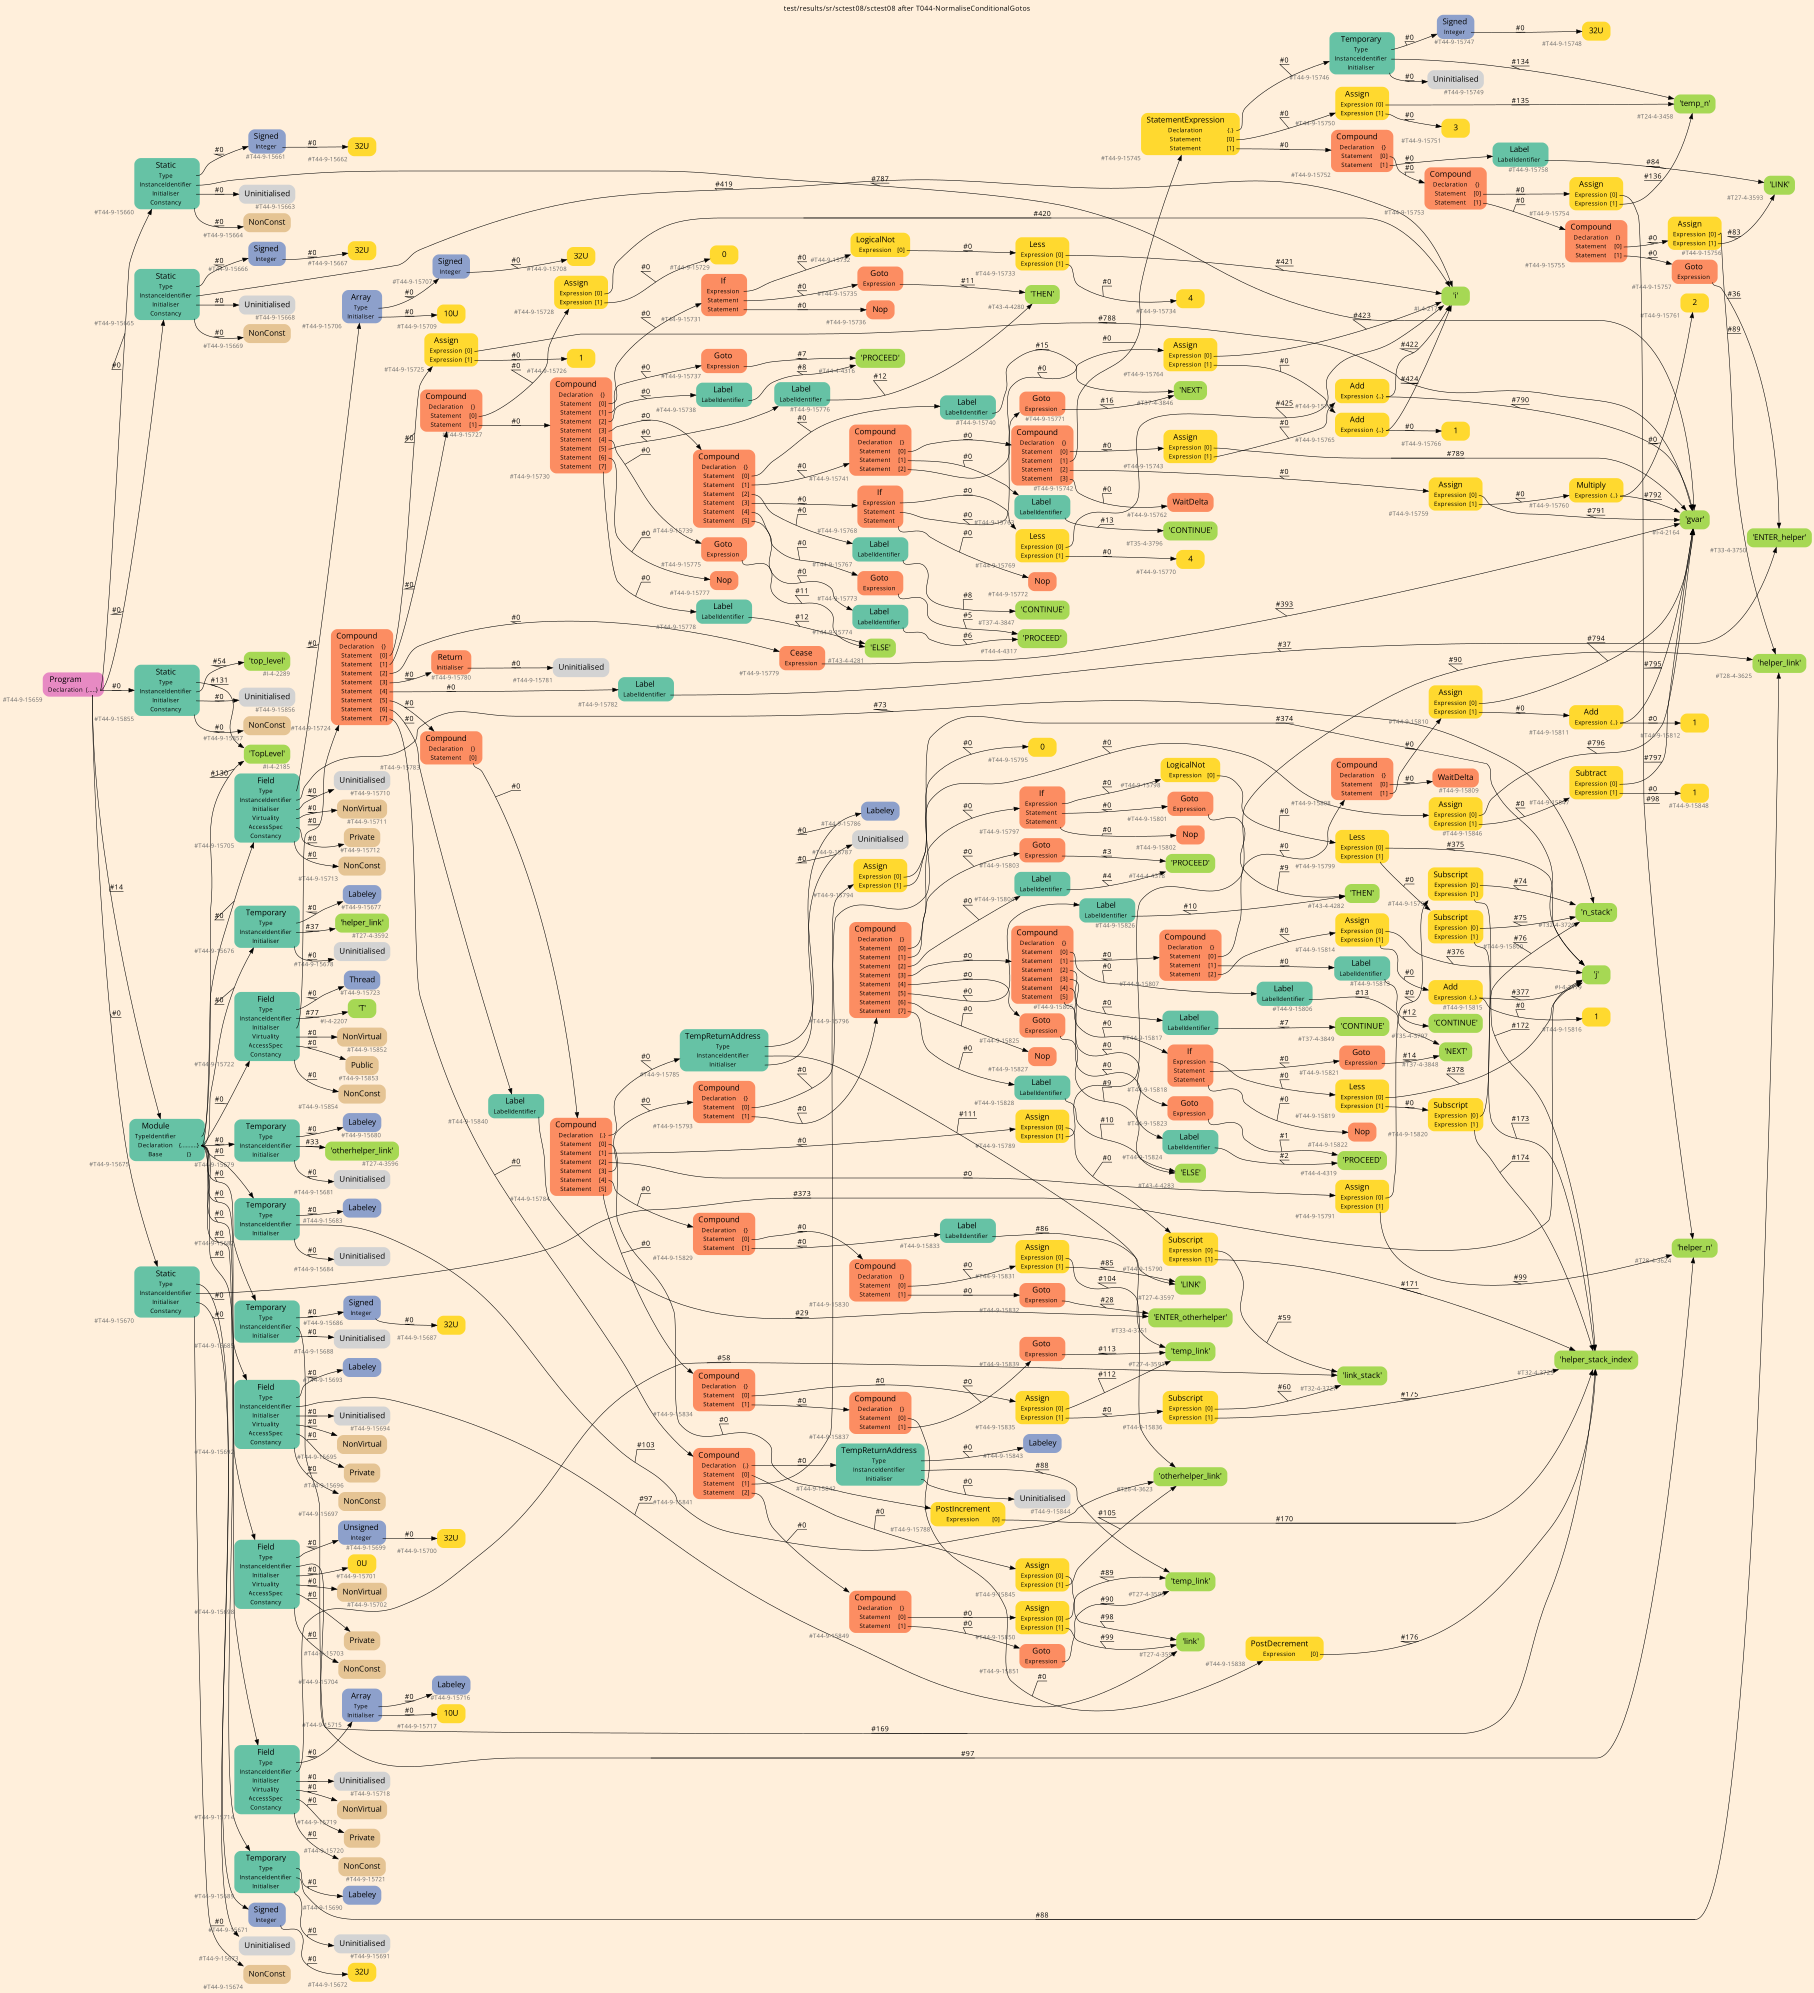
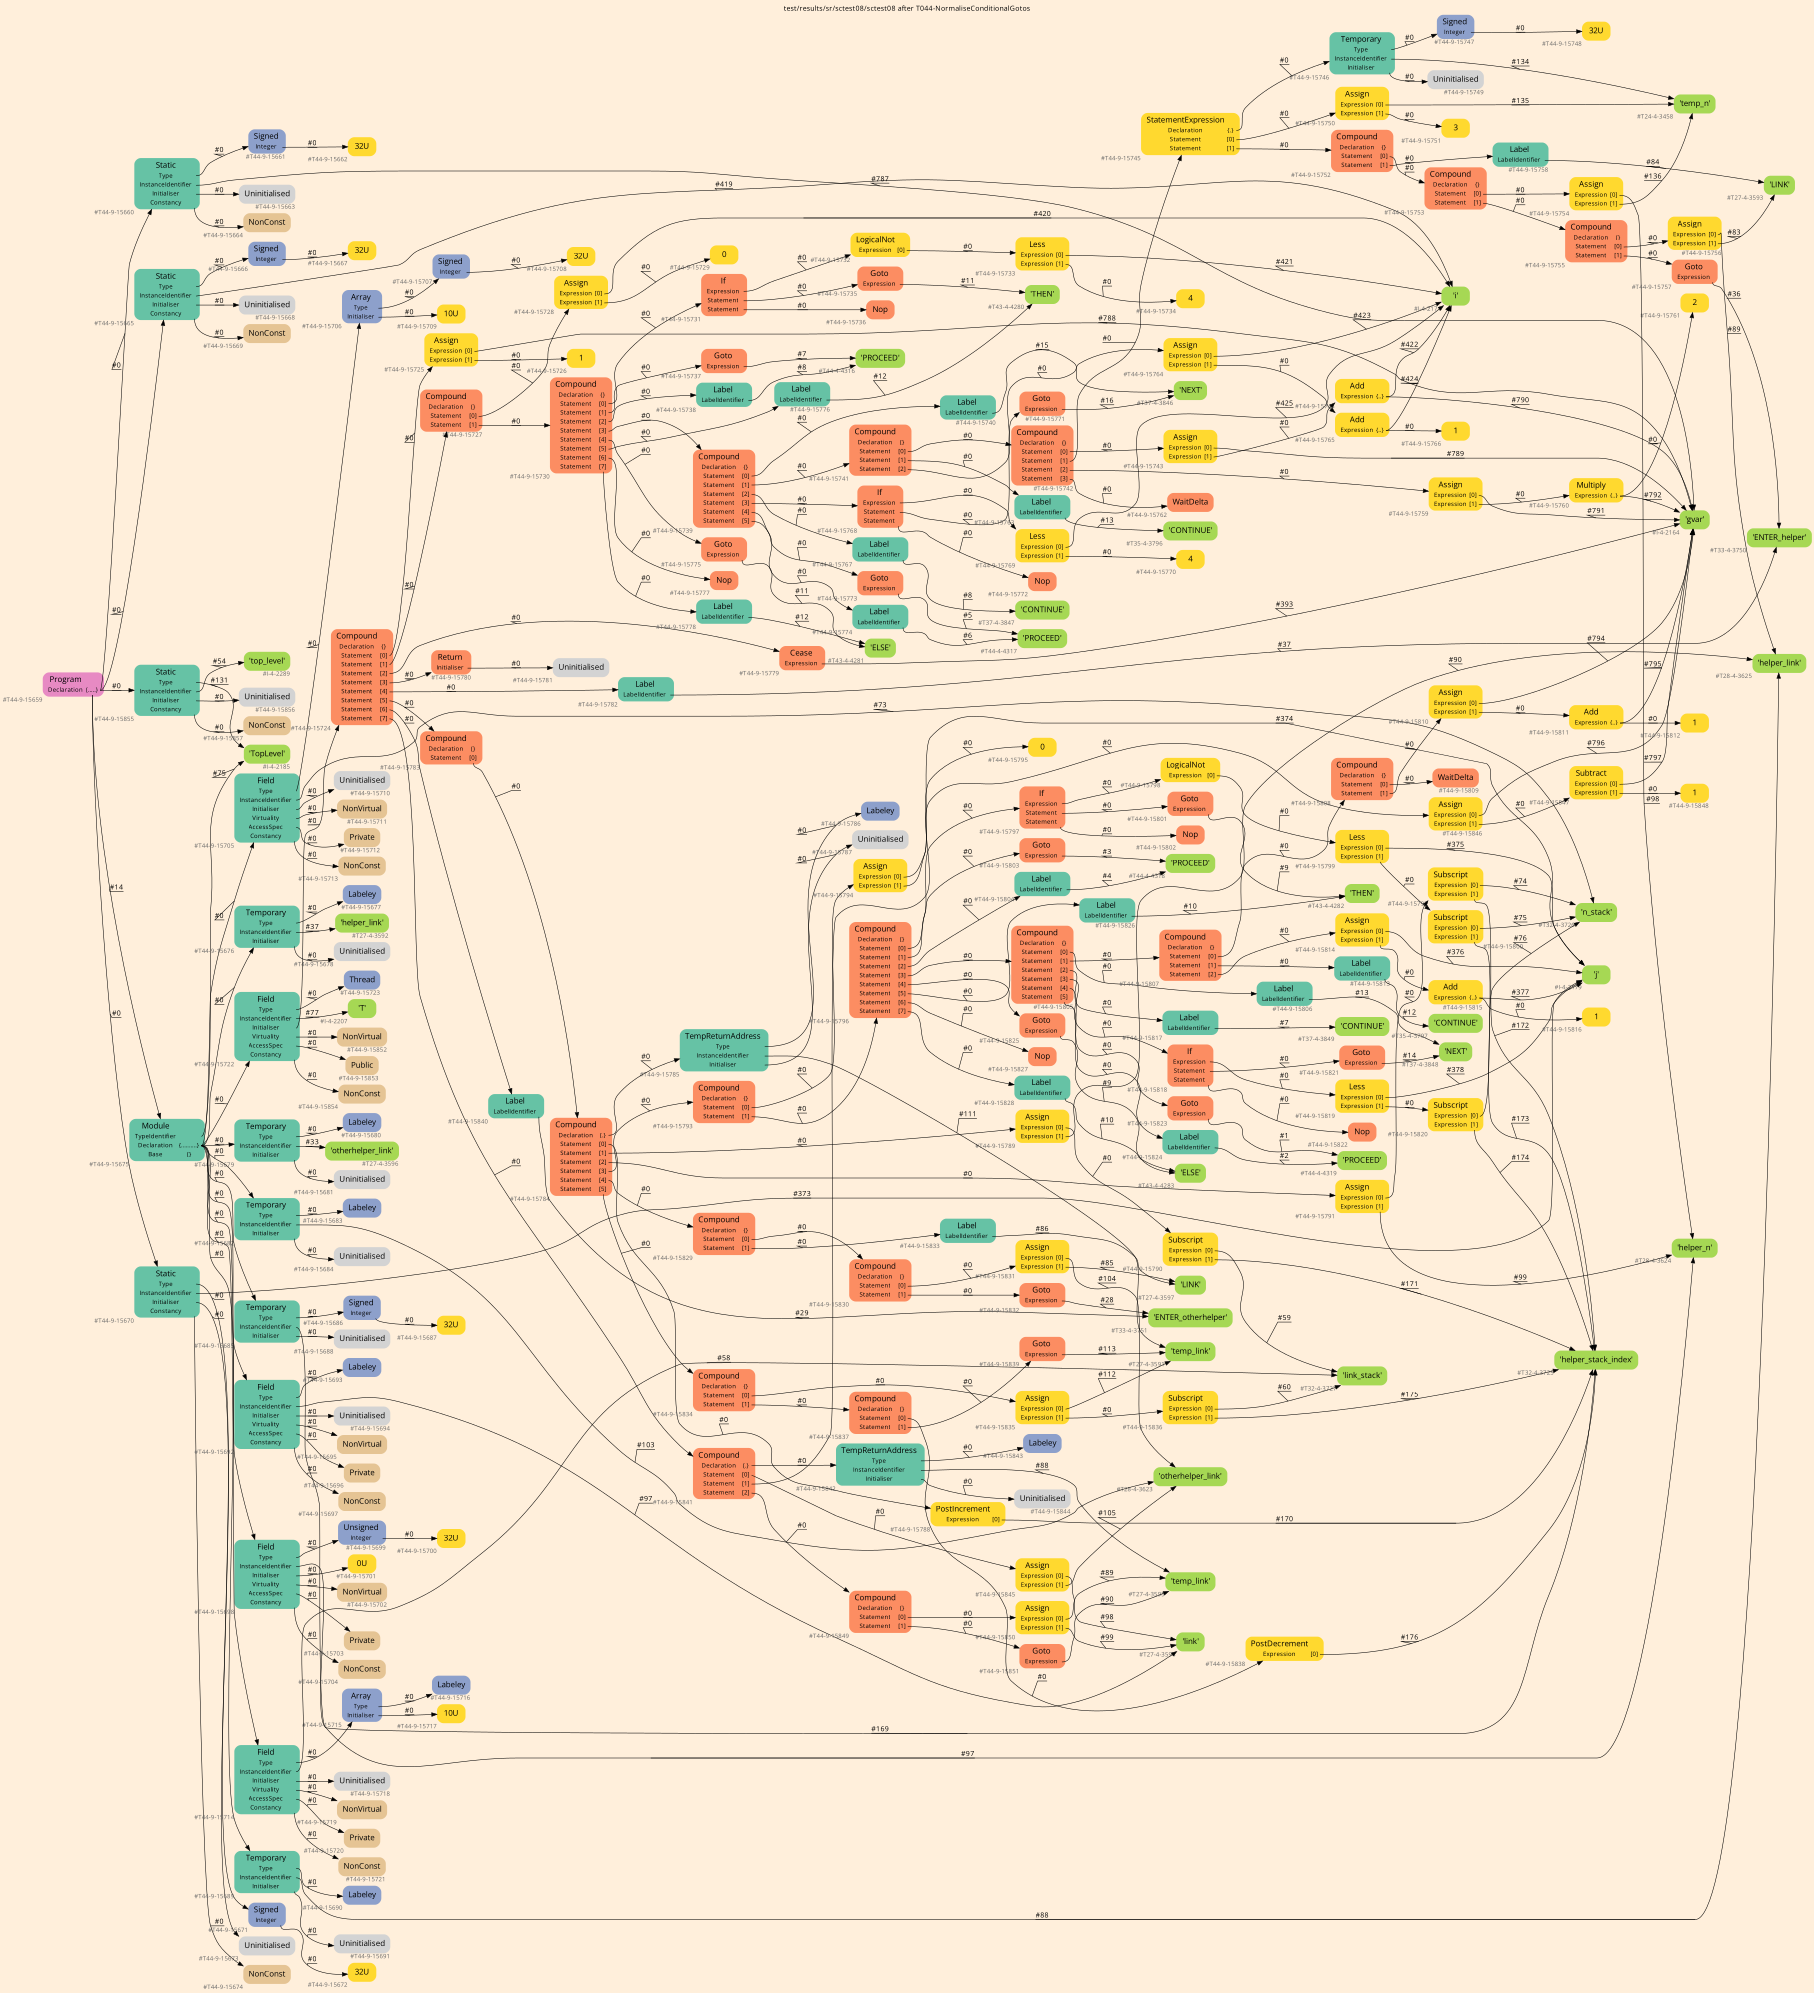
edge "Module" -> "'TopLevel'": label "#130" -> "#75"
